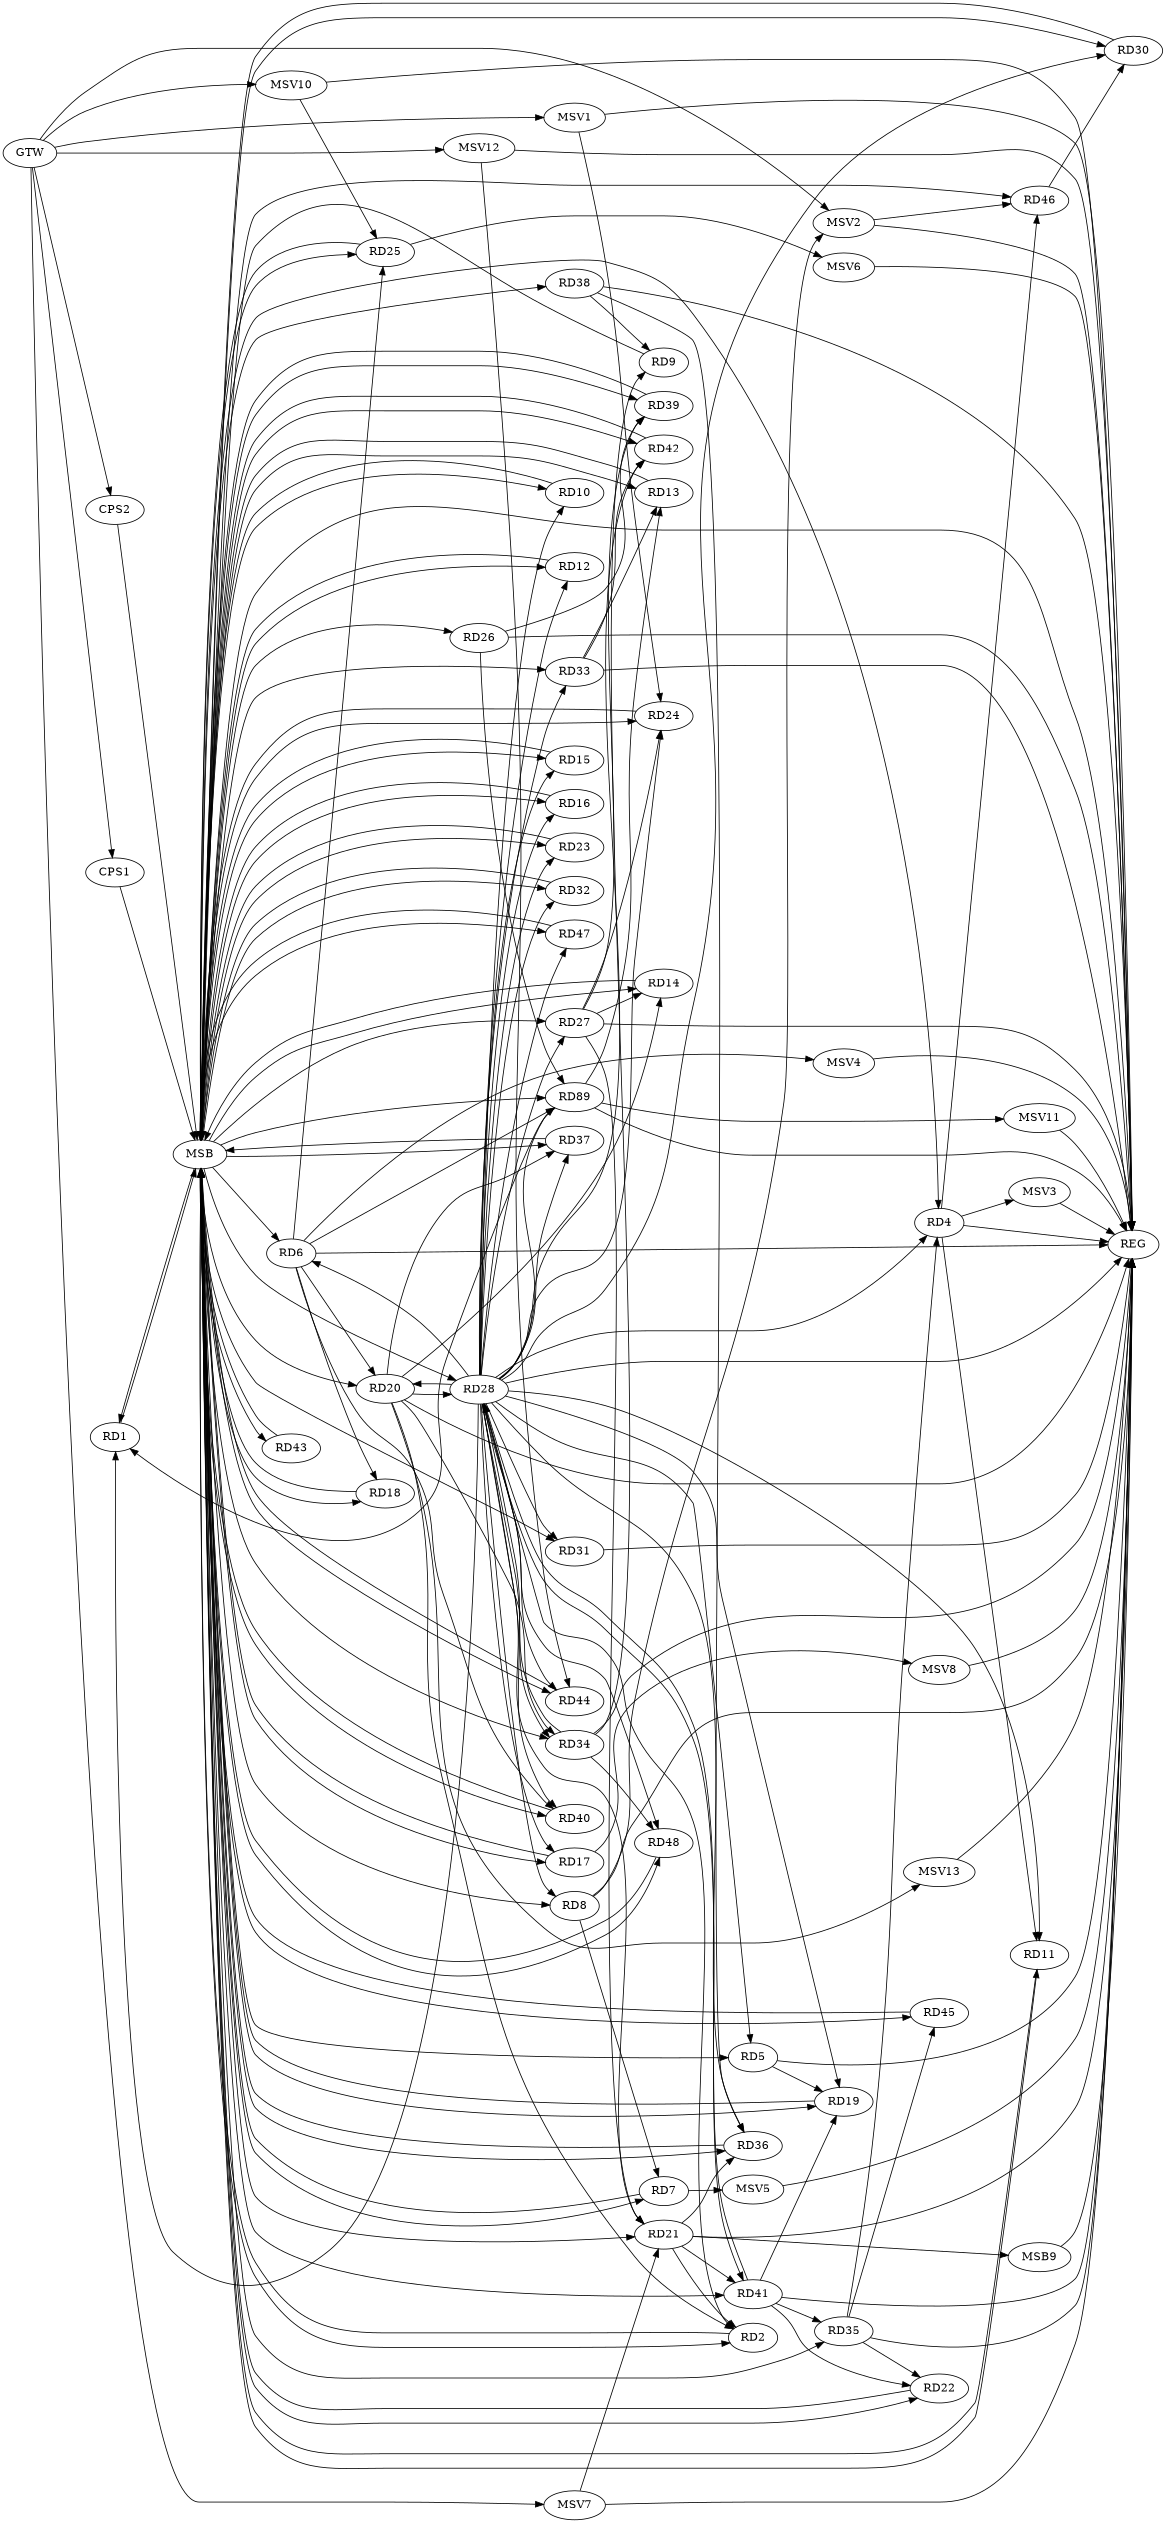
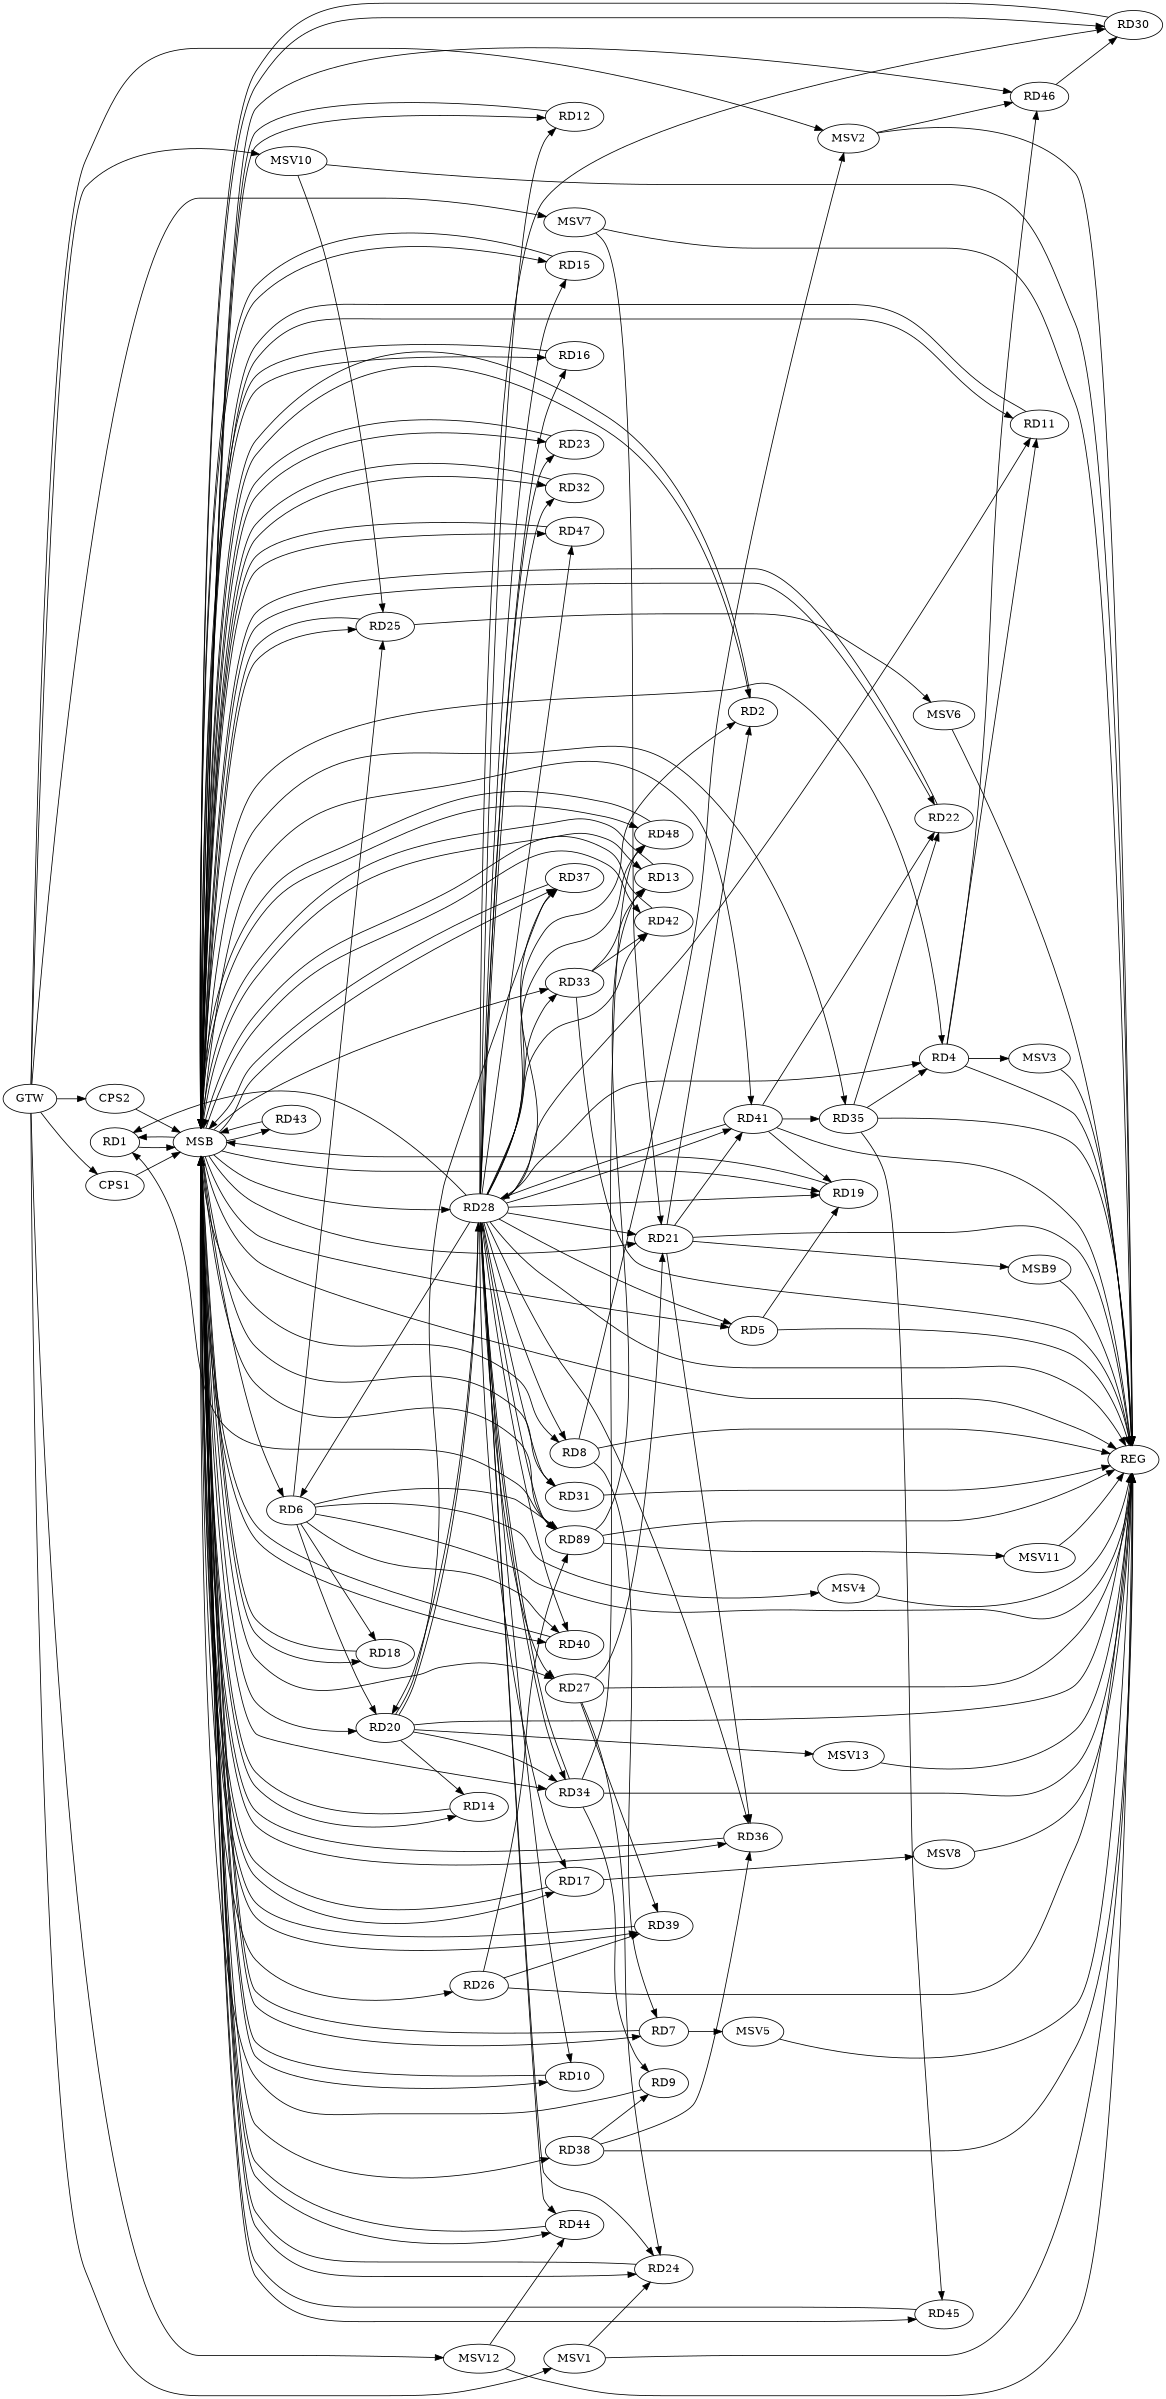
edge "RD27" -> "RD14": removed
edge "RD20" -> "RD2": removed
